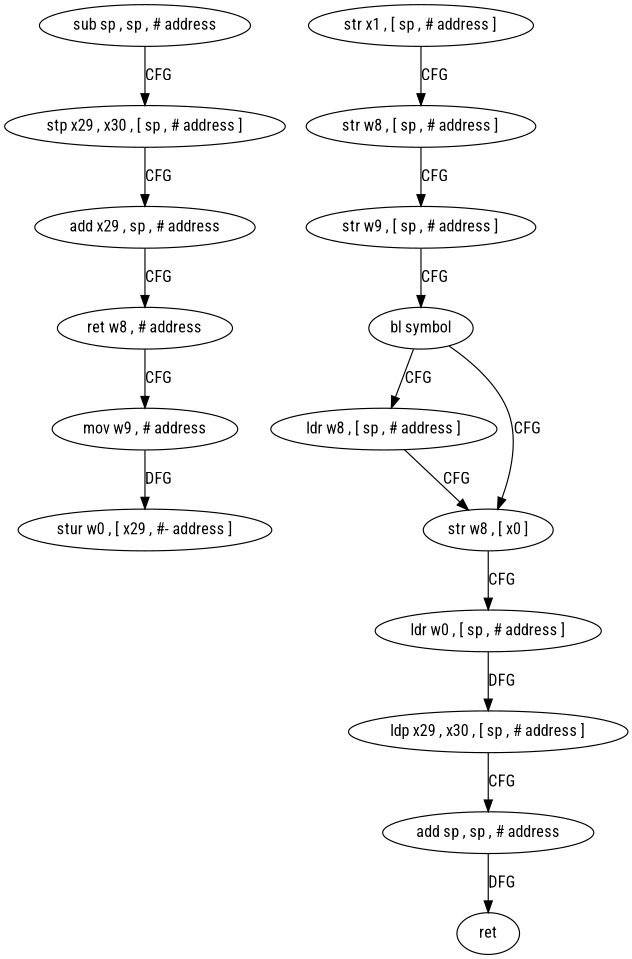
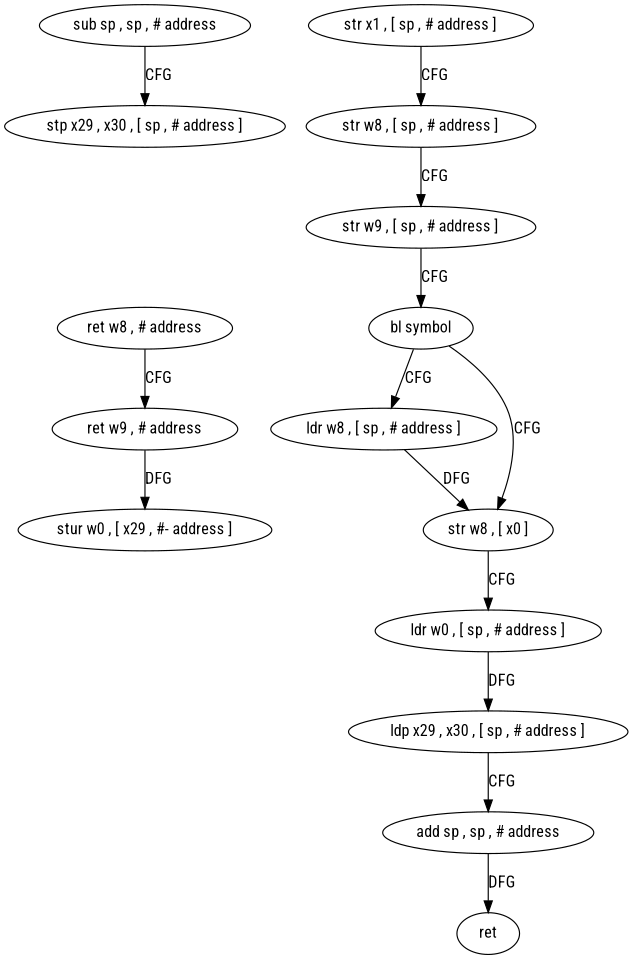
node "add x29 , sp , # address": removed
node "mov w9 , # address": label "mov w9 , # address" -> "ret w9 , # address"
edge "ldr w8 , [ sp , # address ]" -> "str w8 , [ x0 ]": label "CFG" -> "DFG"
